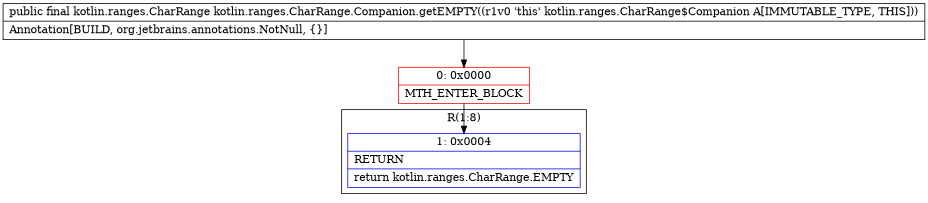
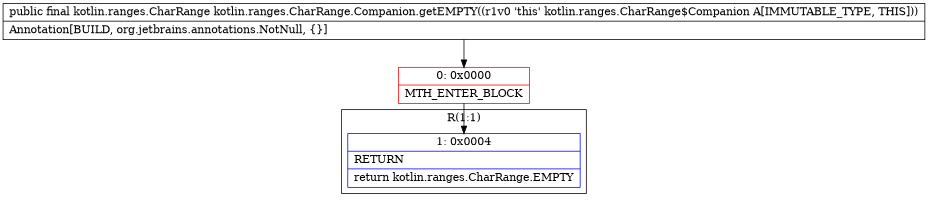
cluster "R(1:8)": label "R(1:8)" -> "R(1:1)"
